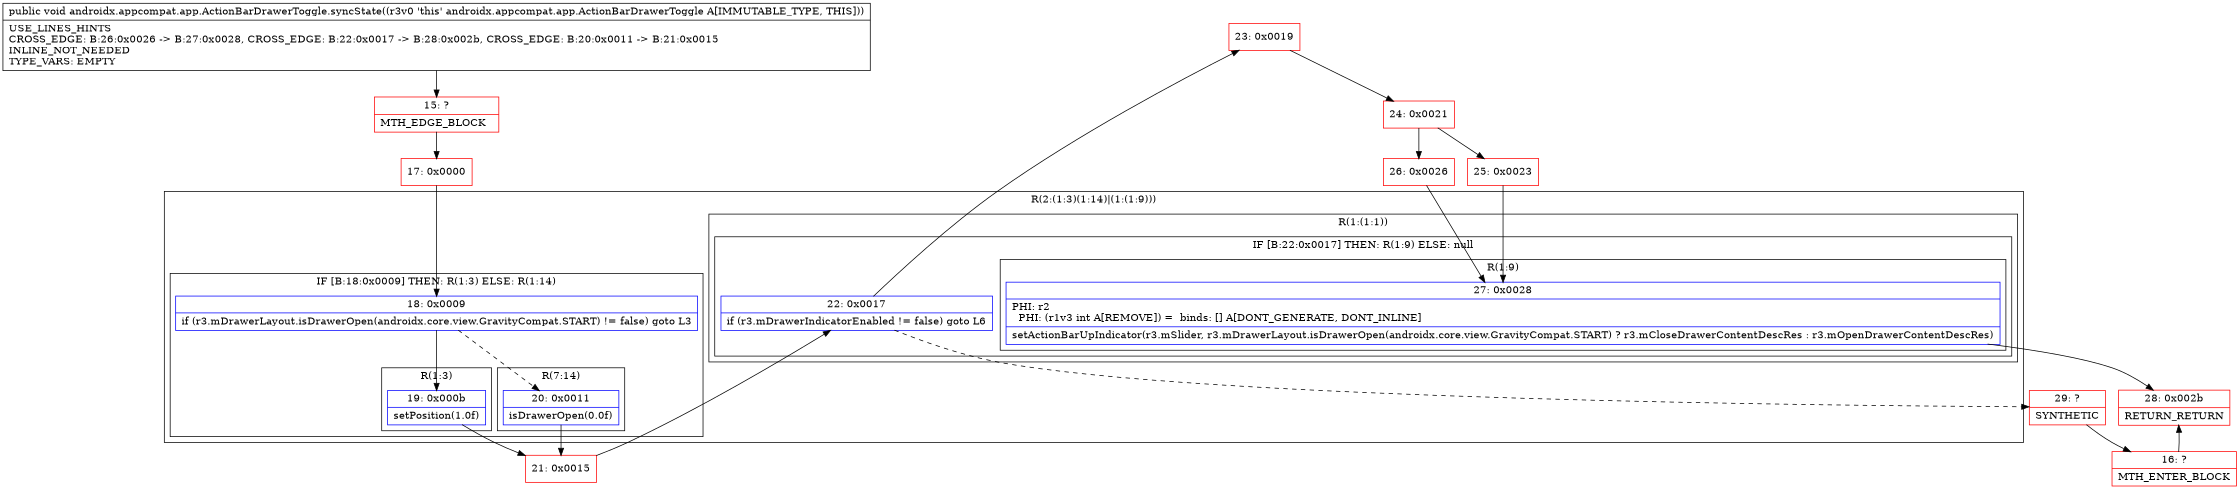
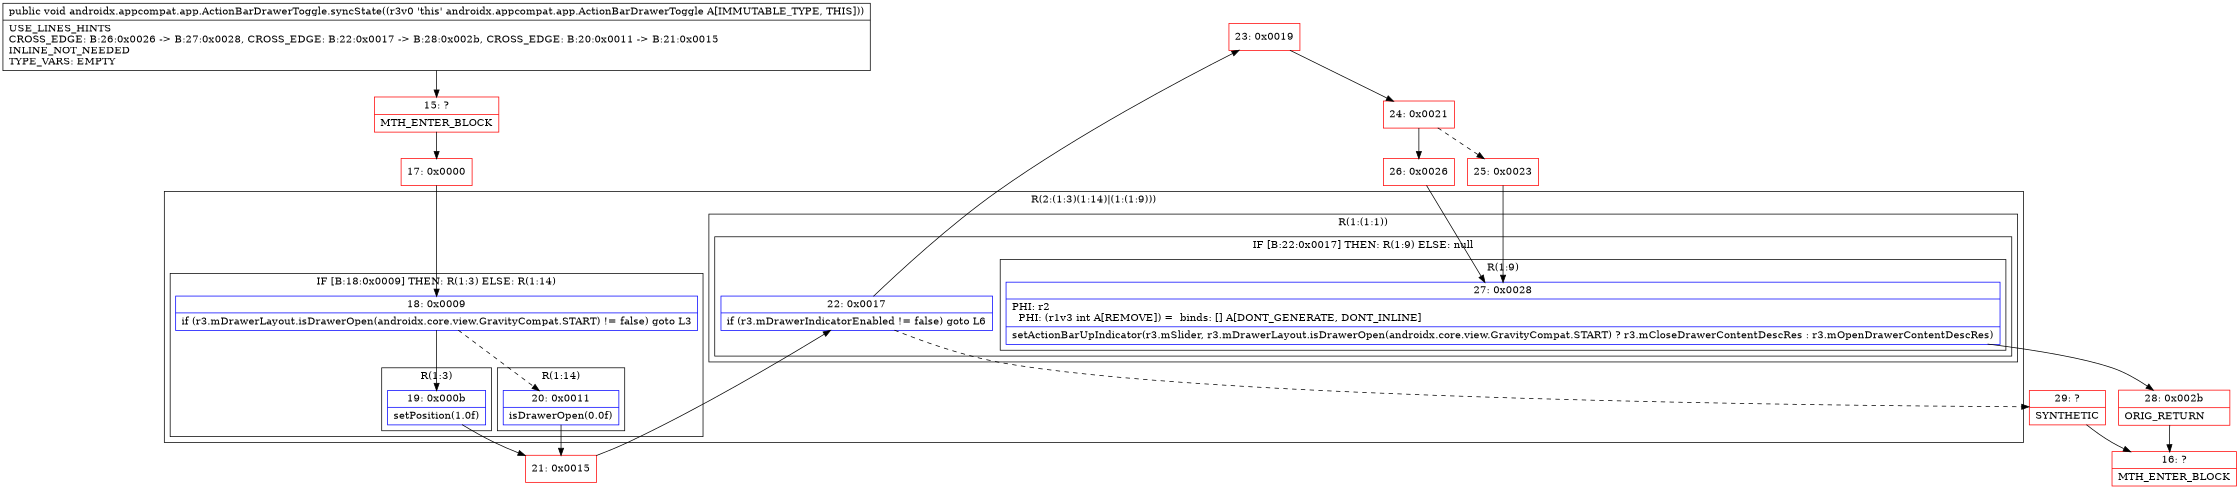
node "15: ?": text "MTH_EDGE_BLOCK" -> "MTH_ENTER_BLOCK"
edge "24: 0x0021" -> "25: 0x0023": style solid -> dashed
cluster "R(7:14)": label "R(7:14)" -> "R(1:14)"
node "28: 0x002b": text "RETURN_RETURN" -> "ORIG_RETURN"
edge "16: ?" -> "28: 0x002b": reversed
